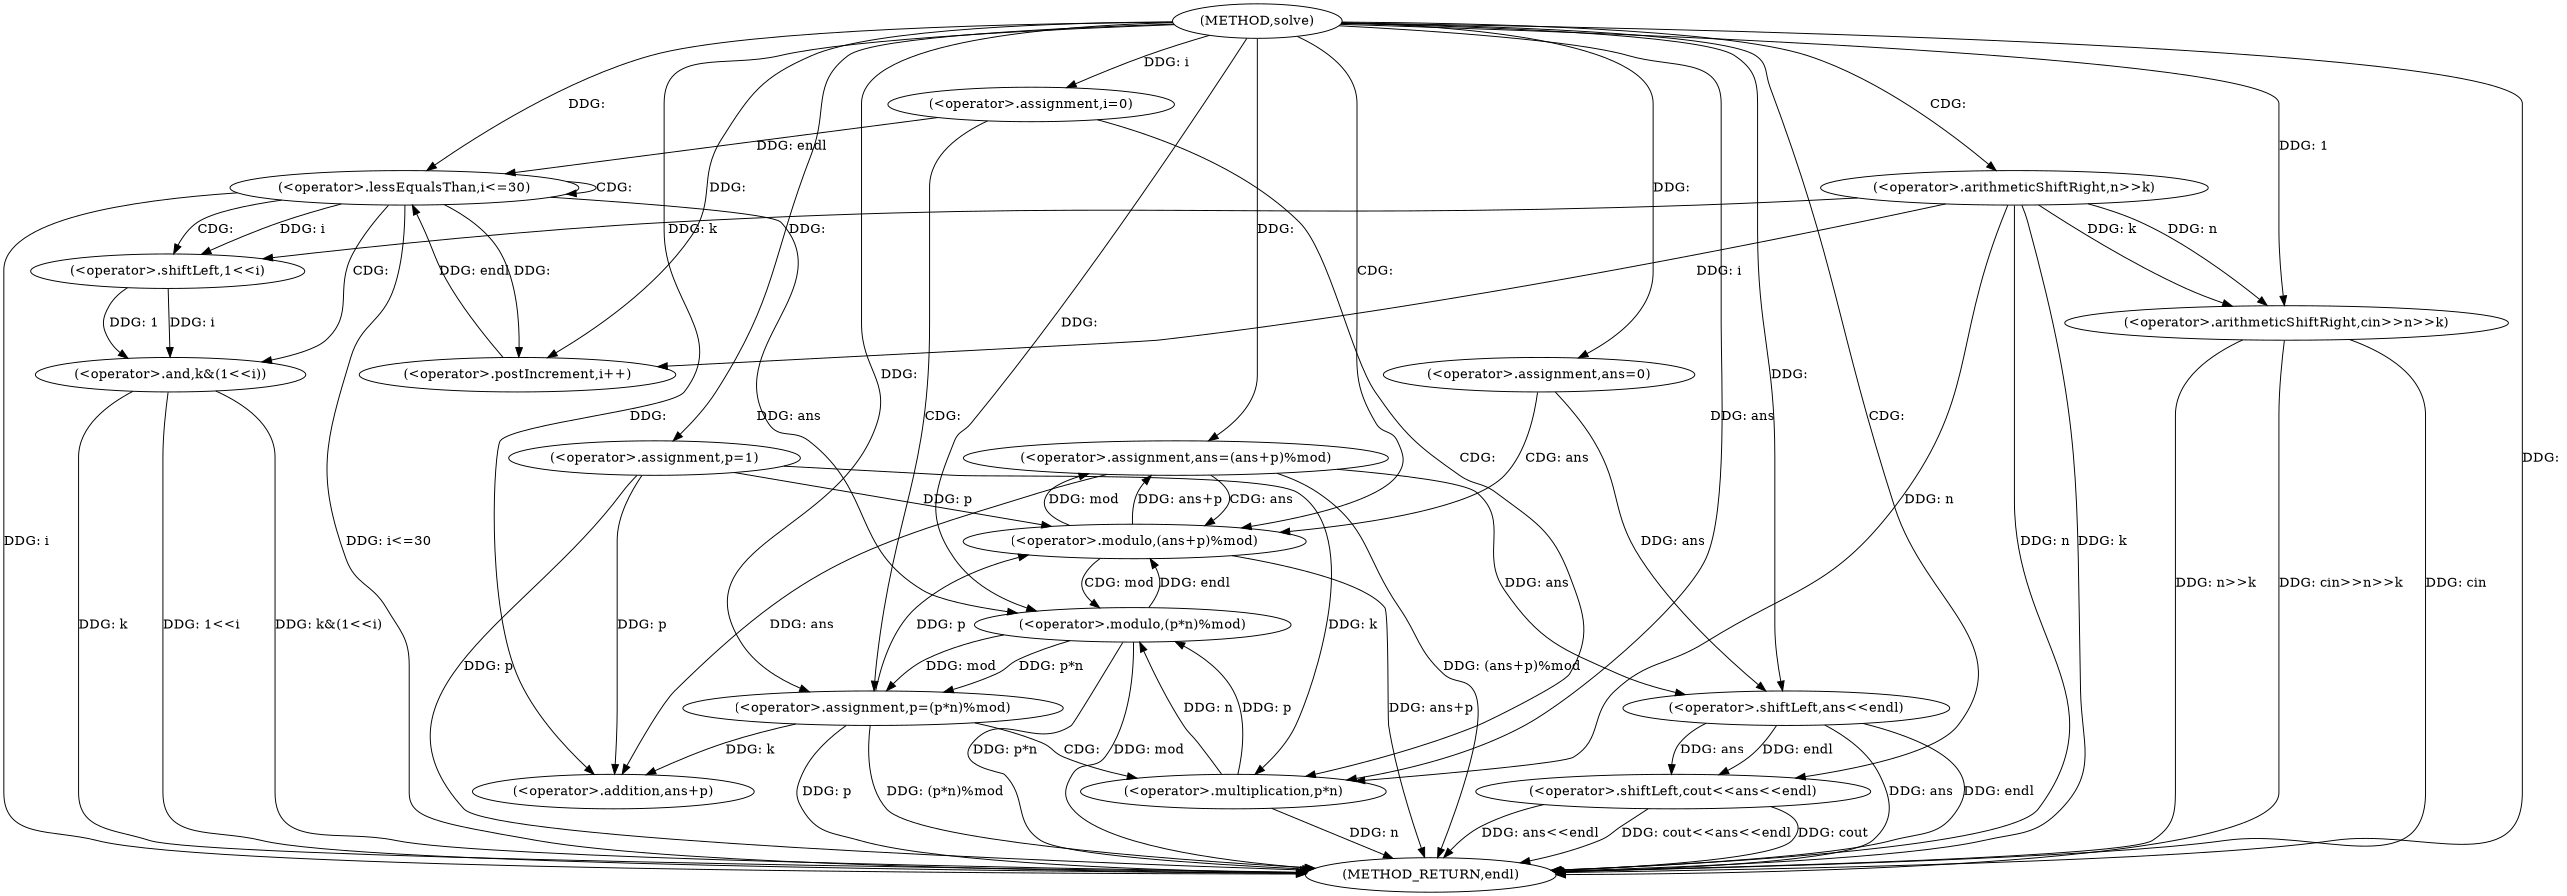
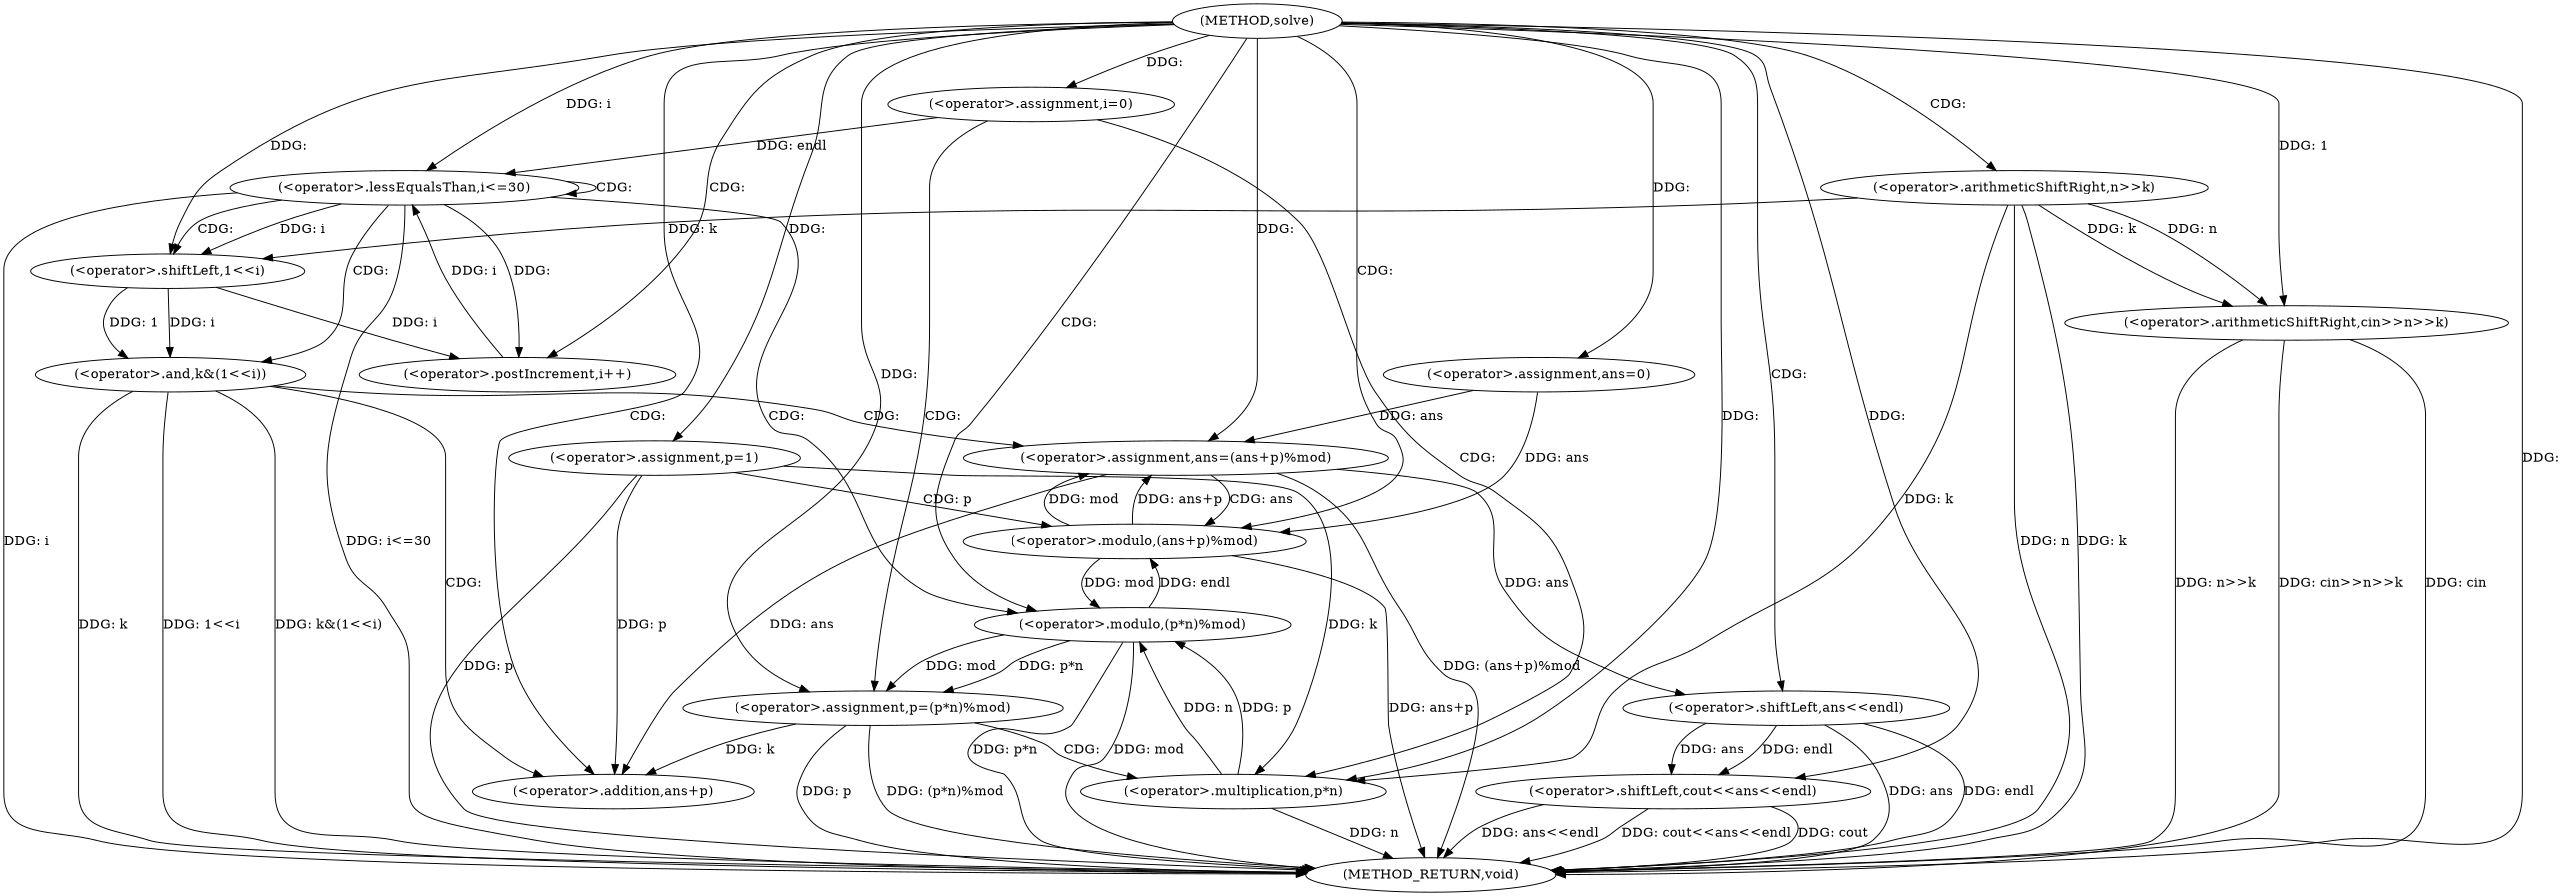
edge "(METHOD,solve)" -> "(<operator>.shiftLeft,1<<i)": added, label "DDG:"
edge "(METHOD,solve)" -> "(<operator>.assignment,i=0)": label "DDG: i" -> "DDG: "
edge "(METHOD,solve)" -> "(<operator>.lessEqualsThan,i<=30)": label "DDG: " -> "DDG: i"
edge "(METHOD,solve)" -> "(<operator>.postIncrement,i++)": label "DDG: " -> "CDG: "
edge "(<operator>.postIncrement,i++)" -> "(<operator>.lessEqualsThan,i<=30)": label "DDG: endl" -> "DDG: i"
edge "(<operator>.arithmeticShiftRight,n>>k)" -> "(<operator>.postIncrement,i++)": now "(<operator>.shiftLeft,1<<i)" -> "(<operator>.postIncrement,i++)"
edge "(METHOD,solve)" -> "(<operator>.modulo,(p*n)%mod)": label "DDG: " -> "CDG: "
edge "(METHOD,solve)" -> "(<operator>.shiftLeft,ans<<endl)": label "DDG: " -> "CDG: "
edge "(<operator>.and,k&(1<<i))" -> "(<operator>.assignment,ans=(ans+p)%mod)": added, label "CDG:"
edge "(METHOD,solve)" -> "(<operator>.addition,ans+p)": label "DDG: " -> "CDG: "
edge "(<operator>.lessEqualsThan,i<=30)" -> "(<operator>.modulo,(p*n)%mod)": label "DDG: ans" -> "CDG: "
edge "(METHOD,solve)" -> "(<operator>.multiplication,p*n)": label "DDG: ans" -> "DDG: "
edge "(METHOD,solve)" -> "(<operator>.shiftLeft,cout<<ans<<endl)": label "CDG: " -> "DDG: "
edge "(<operator>.assignment,ans=0)" -> "(<operator>.modulo,(ans+p)%mod)": label "CDG: ans" -> "DDG: ans"
edge "(<operator>.assignment,p=1)" -> "(<operator>.modulo,(ans+p)%mod)": label "DDG: p" -> "CDG: p"
edge "(<operator>.arithmeticShiftRight,n>>k)" -> "(<operator>.multiplication,p*n)": label "DDG: n" -> "DDG: k"
edge "(<operator>.and,k&(1<<i))" -> "(<operator>.addition,ans+p)": added, label "CDG:"
edge "(<operator>.assignment,ans=0)" -> "(<operator>.shiftLeft,ans<<endl)": now "(<operator>.assignment,ans=0)" -> "(<operator>.assignment,ans=(ans+p)%mod)"
edge "(<operator>.modulo,(ans+p)%mod)" -> "(<operator>.modulo,(p*n)%mod)": label "CDG: mod" -> "DDG: mod"
edge "(<operator>.assignment,p=(p*n)%mod)" -> "(<operator>.modulo,(ans+p)%mod)": removed, label "DDG: p"
node "(METHOD_RETURN,endl)": label "(METHOD_RETURN,endl)" -> "(METHOD_RETURN,void)"
